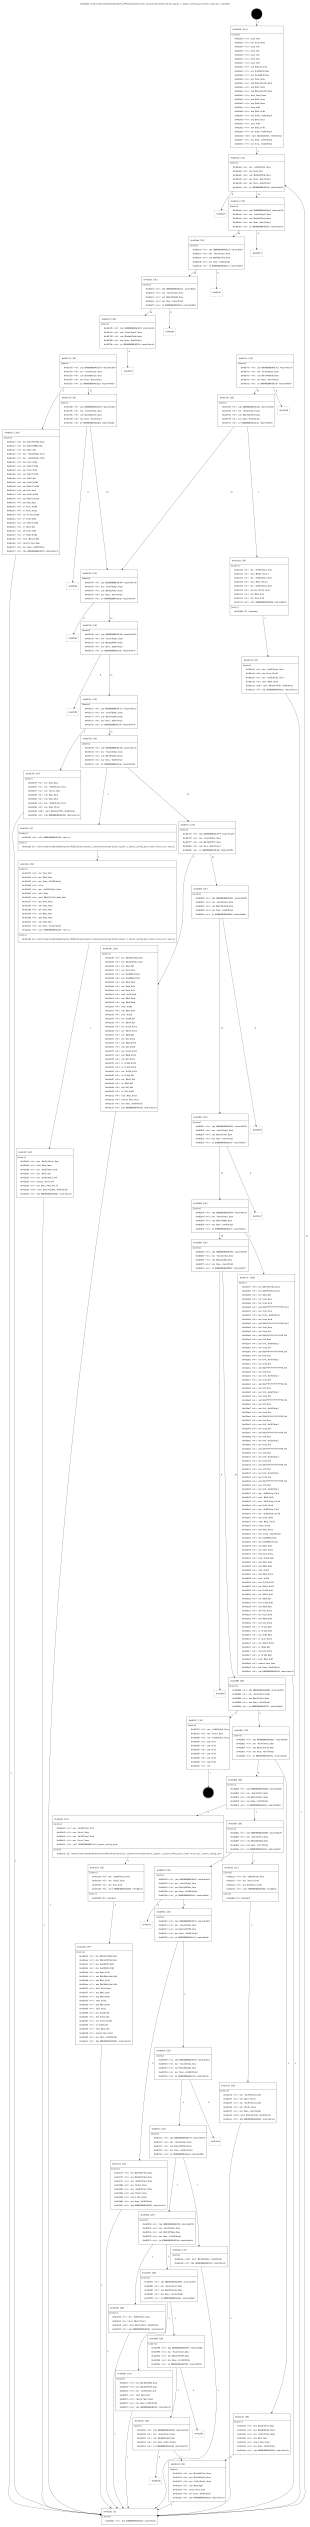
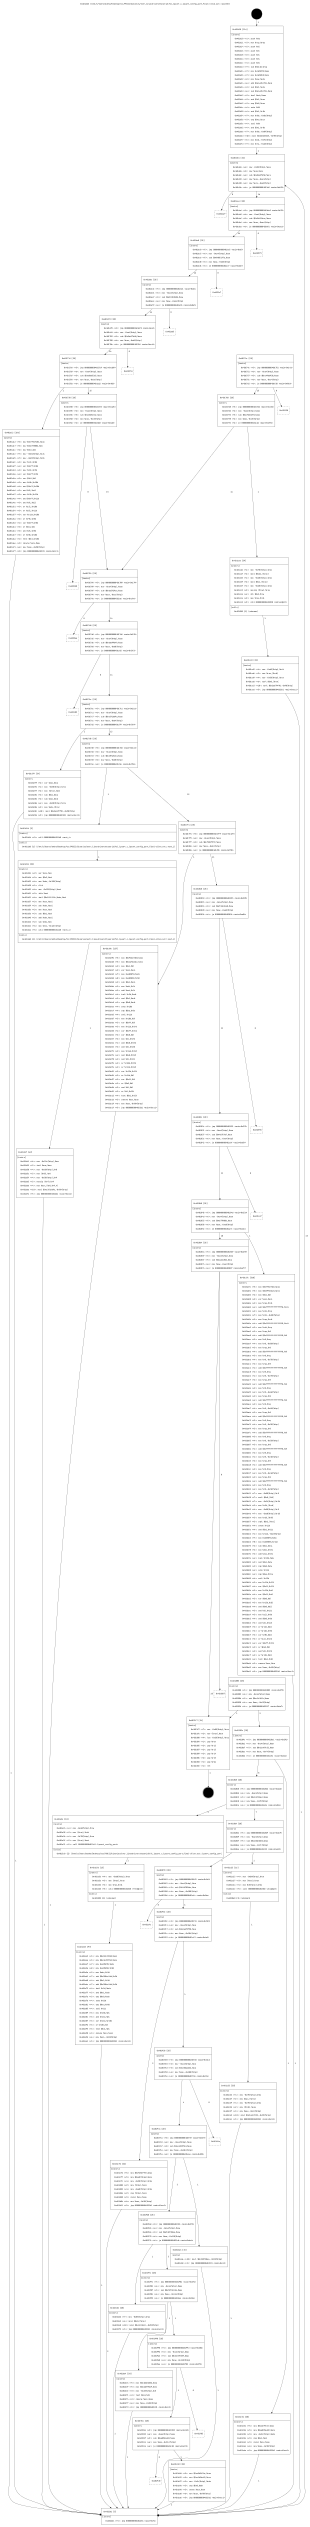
edge "0x4016f8 [28]" -> "0x401714 [28]": added, label "16"
edge "0x401864 [28]" -> "0x401880 [28]": now "0x401864 [28]" -> "0x4021f7 [24]"
edge "0x401c51 [30]" -> "0x401c8d [30]": now "0x401c51 [30]" -> "0x4022d1 [5]"
